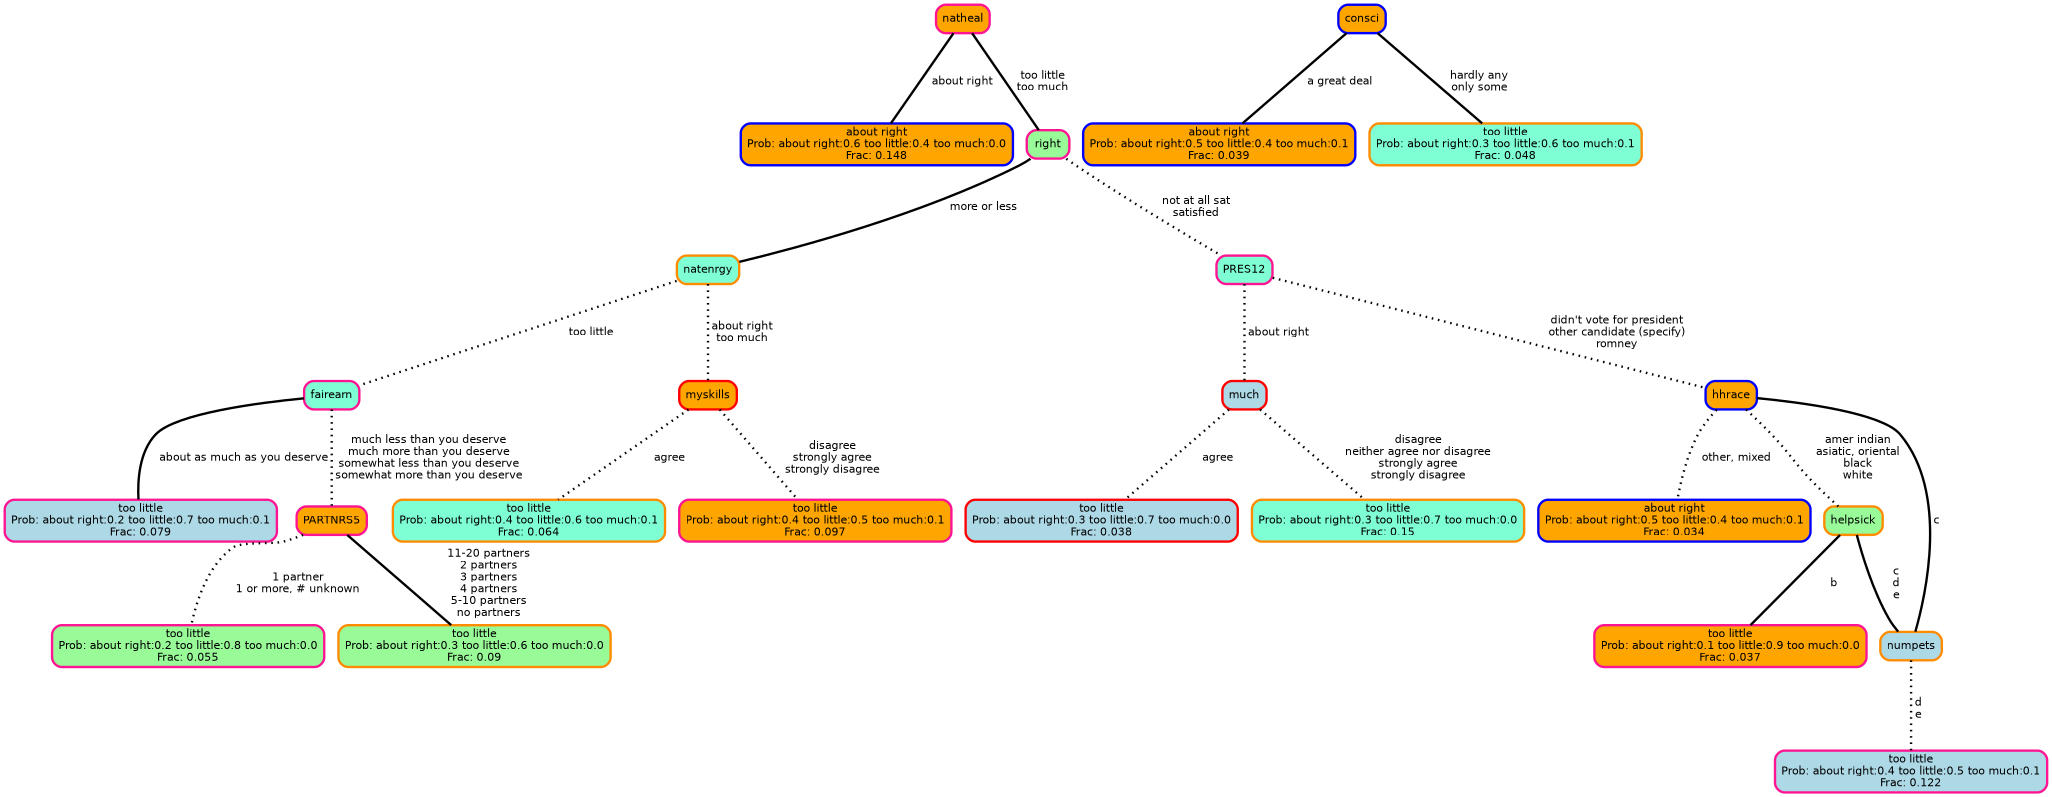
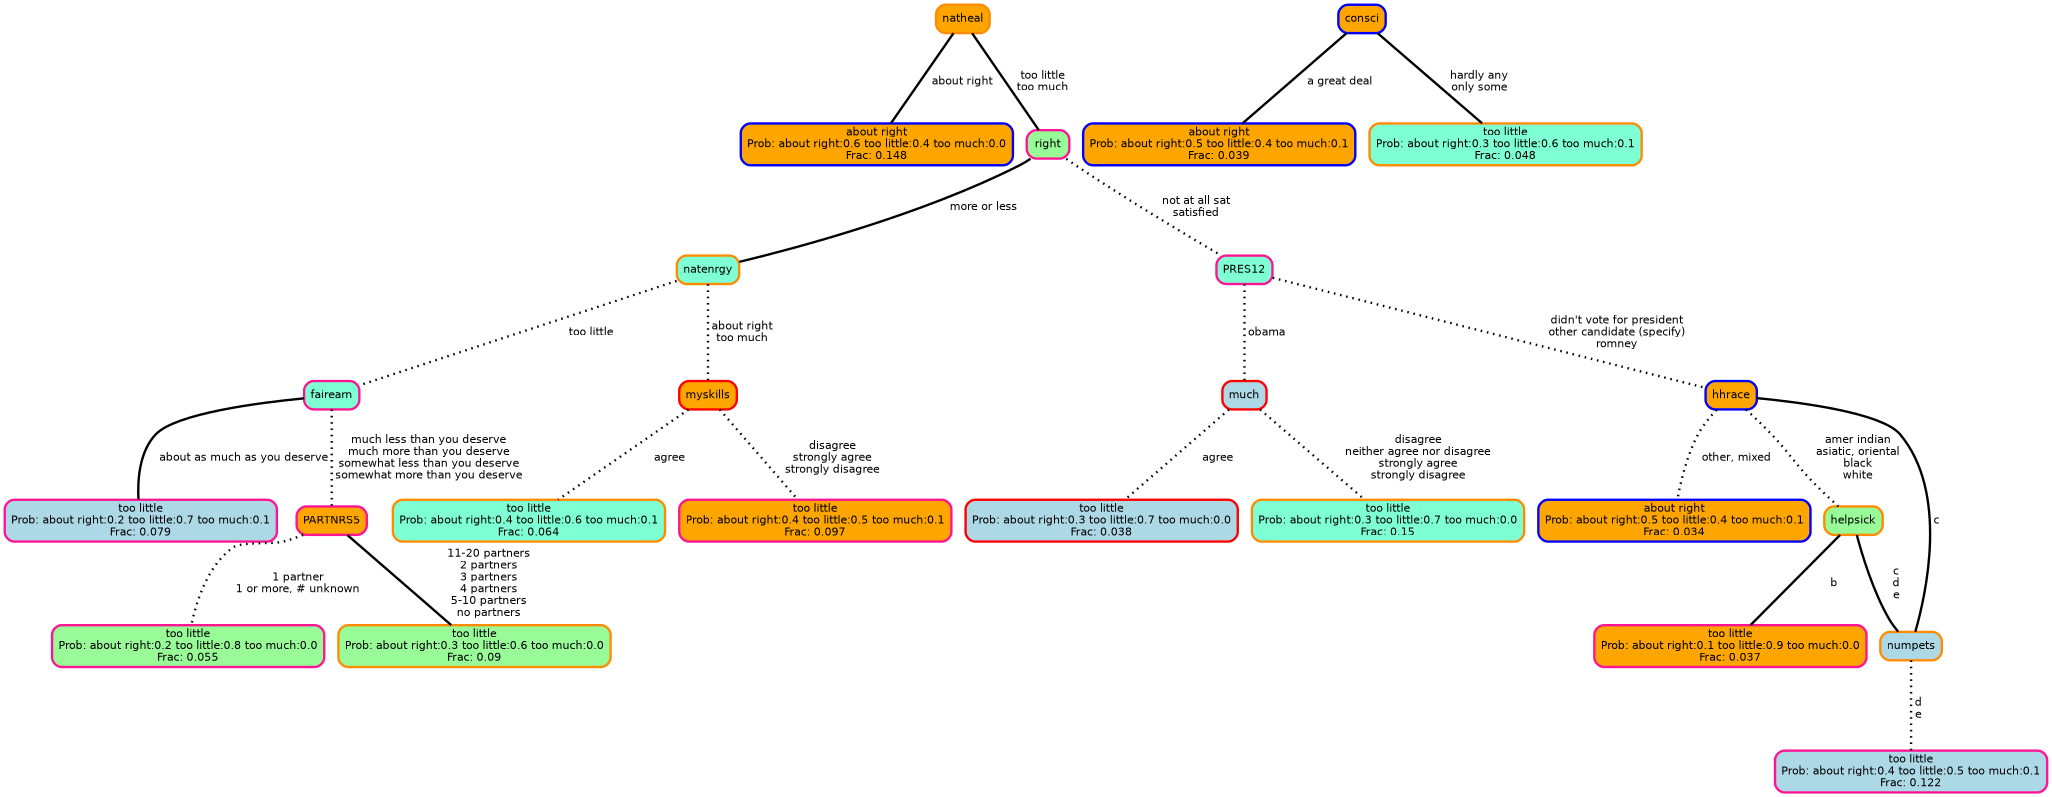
node "natheal": color deeppink -> darkorange
edge "PRES12" -- "much": label " about right" -> " obama"
